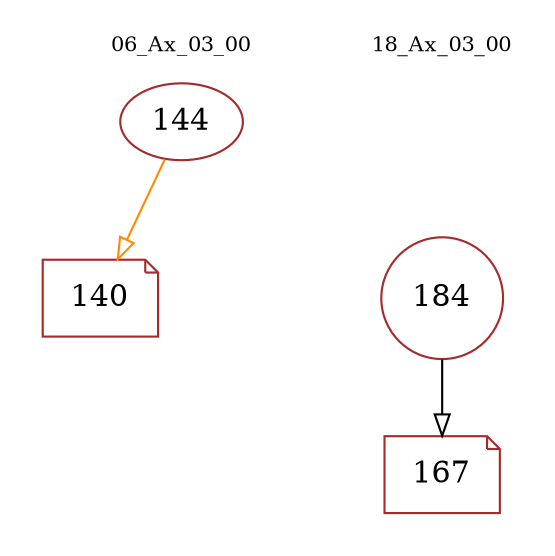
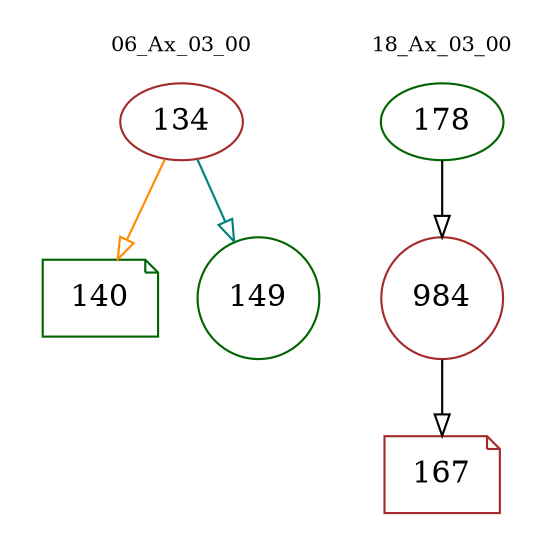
node "144": label "144" -> "134"
node "178": added
node "140": color brown -> darkgreen
node "149": added
node "184": label "184" -> "984"
